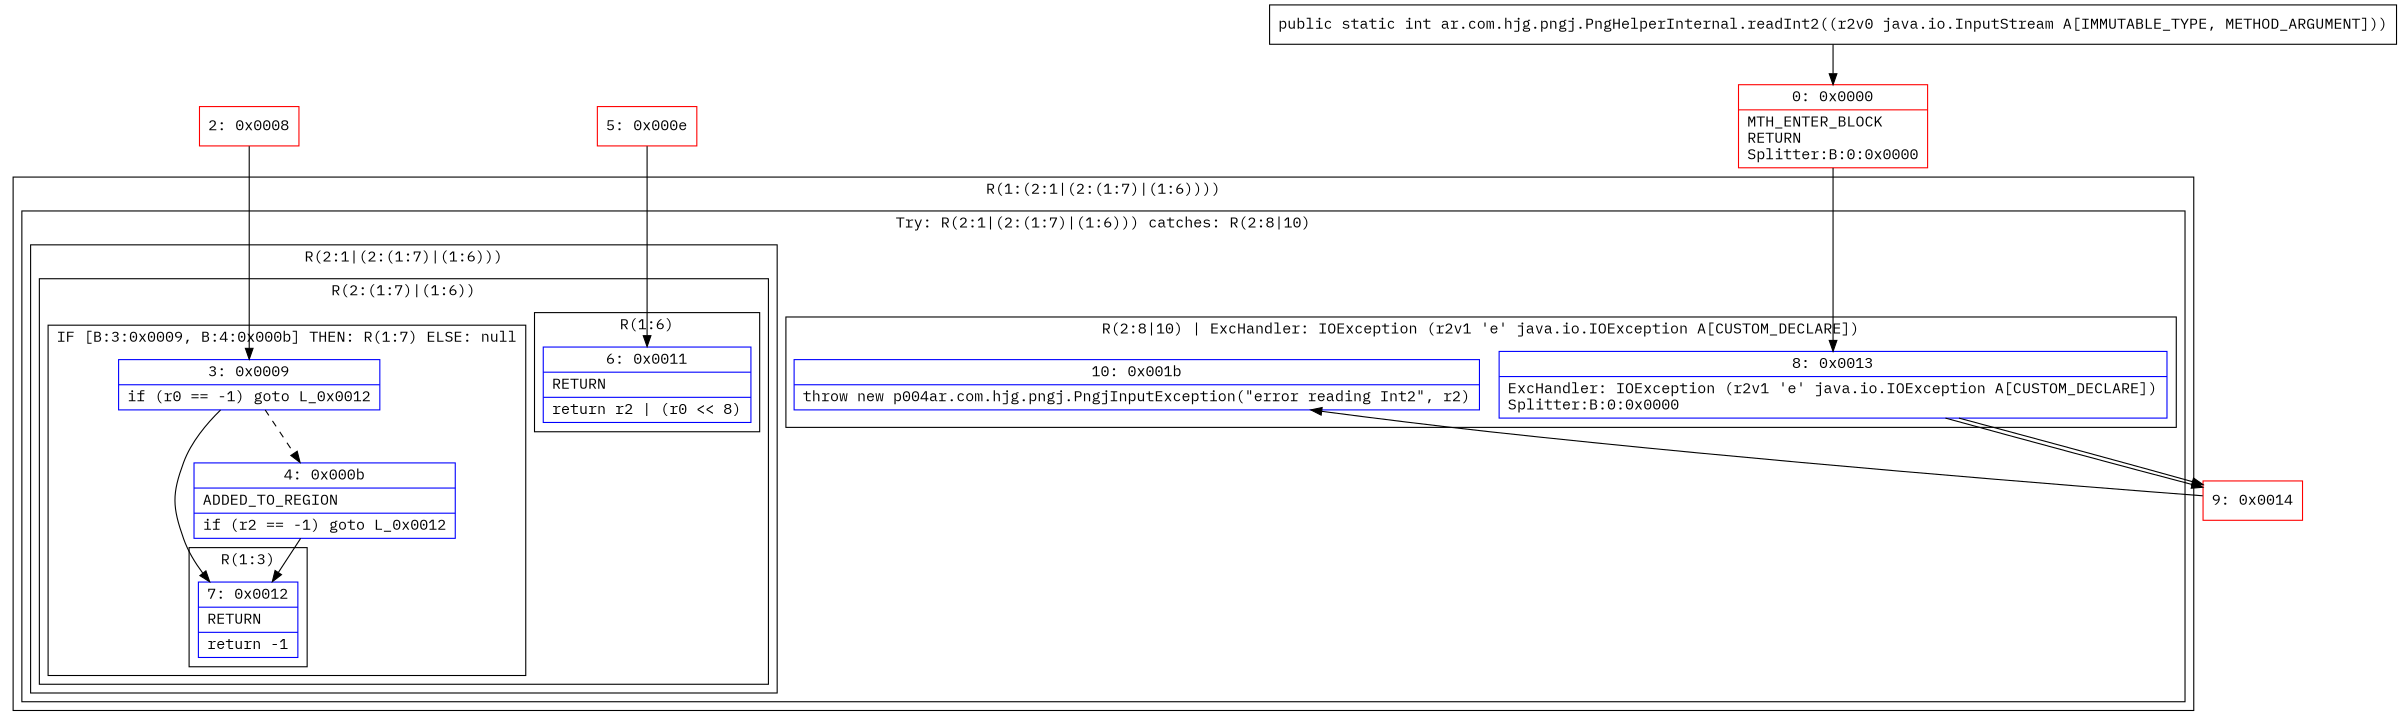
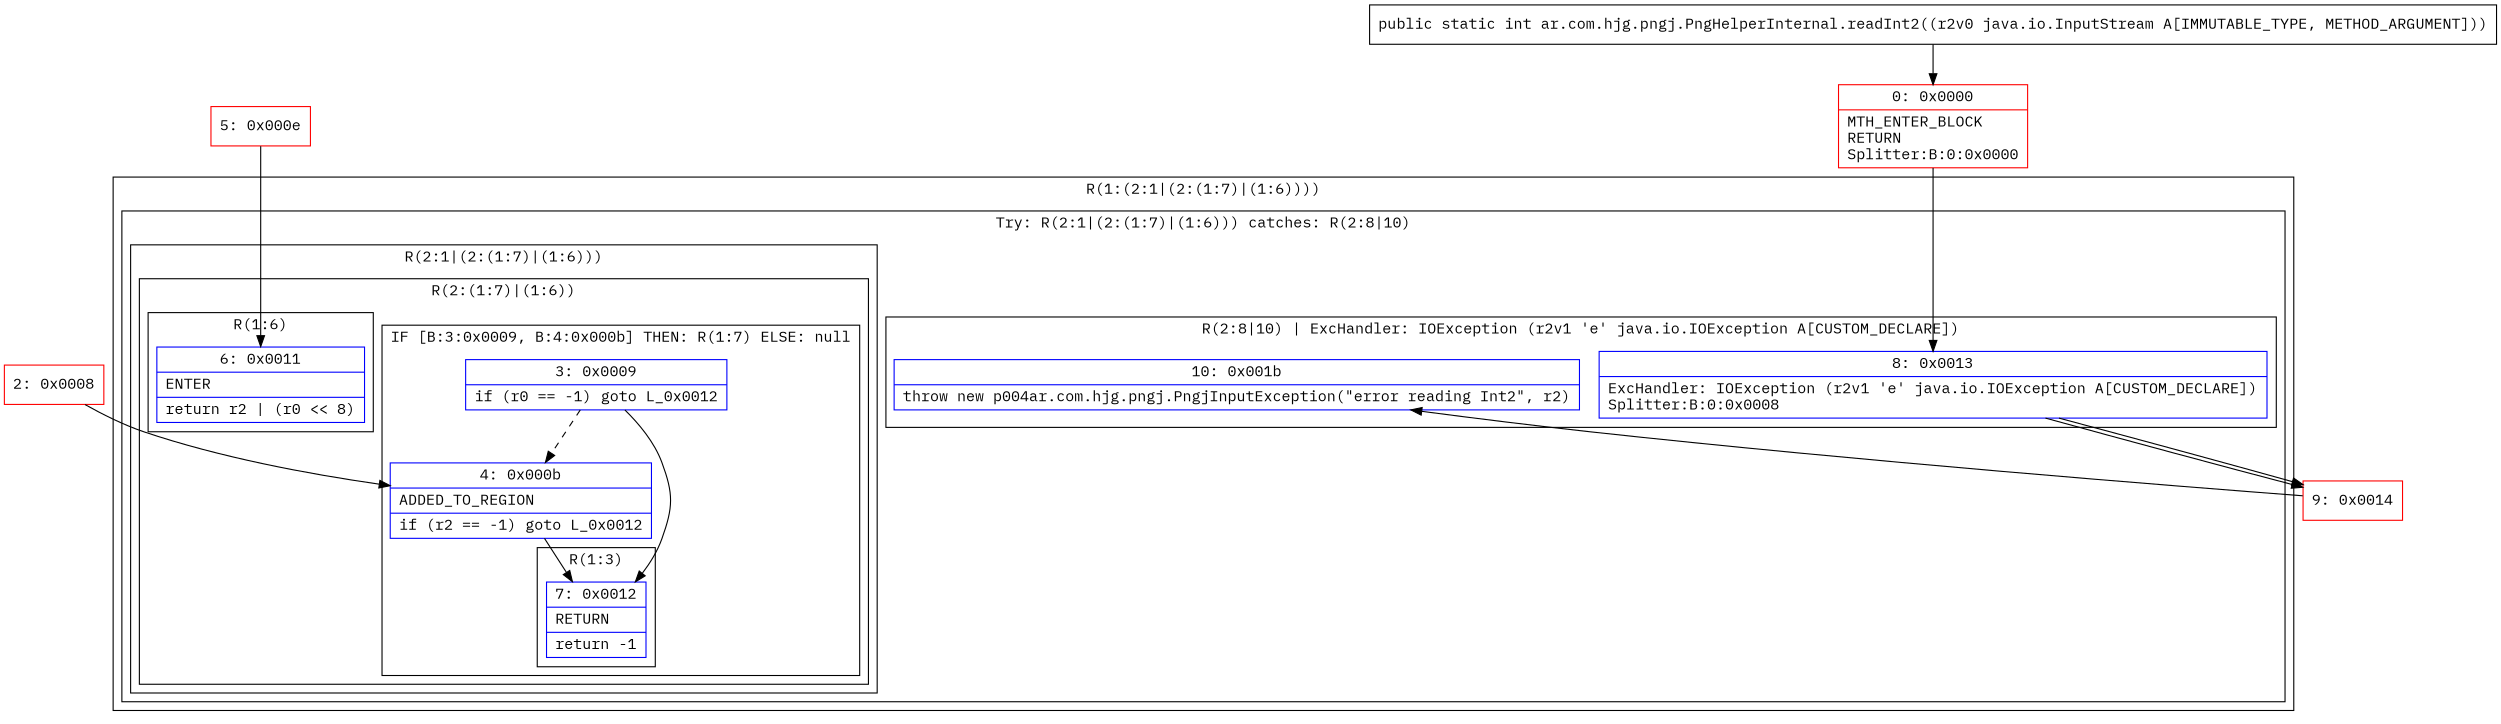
edge "2: 0x0008" -> "3: 0x0009": now "2: 0x0008" -> "4: 0x000b"
node "6: 0x0011": text "RETURN" -> "ENTER"
node "8: 0x0013": text "Splitter:B:0:0x0000" -> "Splitter:B:0:0x0008"
